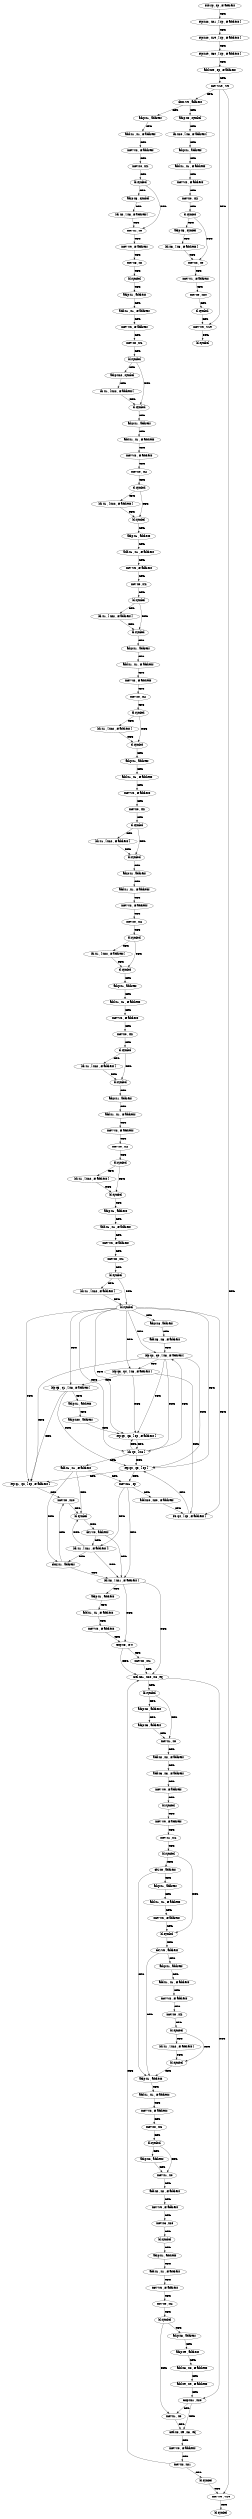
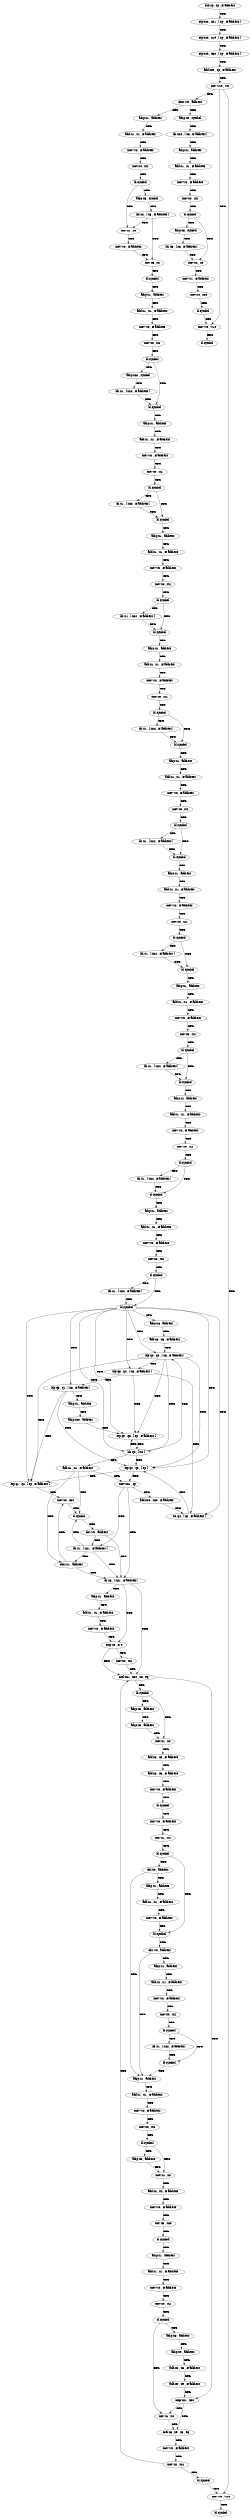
edge "ldr x2 , [ x8 , # address ]" -> "mov x3 , x2": added, label "DFG"
